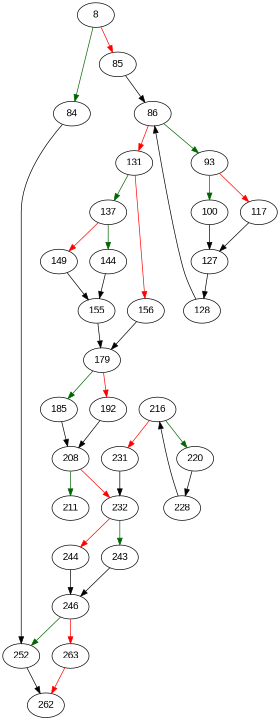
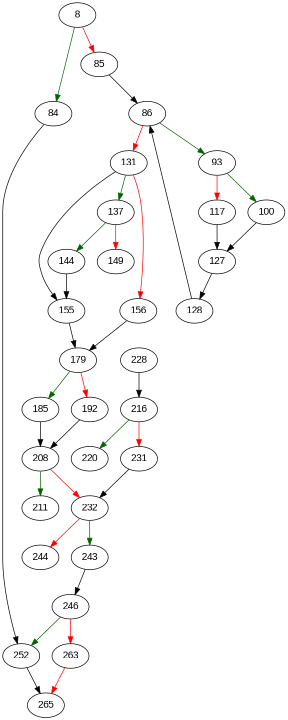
edge "149" -> "155": now "131" -> "155"
edge "220" -> "228": removed
edge "244" -> "246": removed
node "262": label "262" -> "265"
